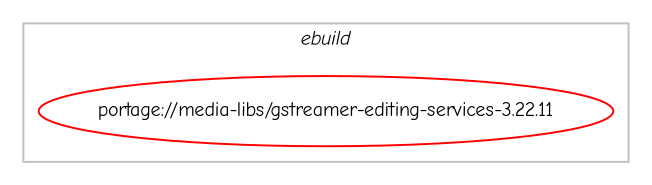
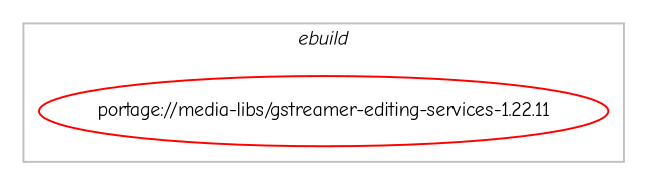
node "portage://media-libs/gstreamer-editing-services-3.22.11": label "portage://media-libs/gstreamer-editing-services-3.22.11" -> "portage://media-libs/gstreamer-editing-services-1.22.11"
